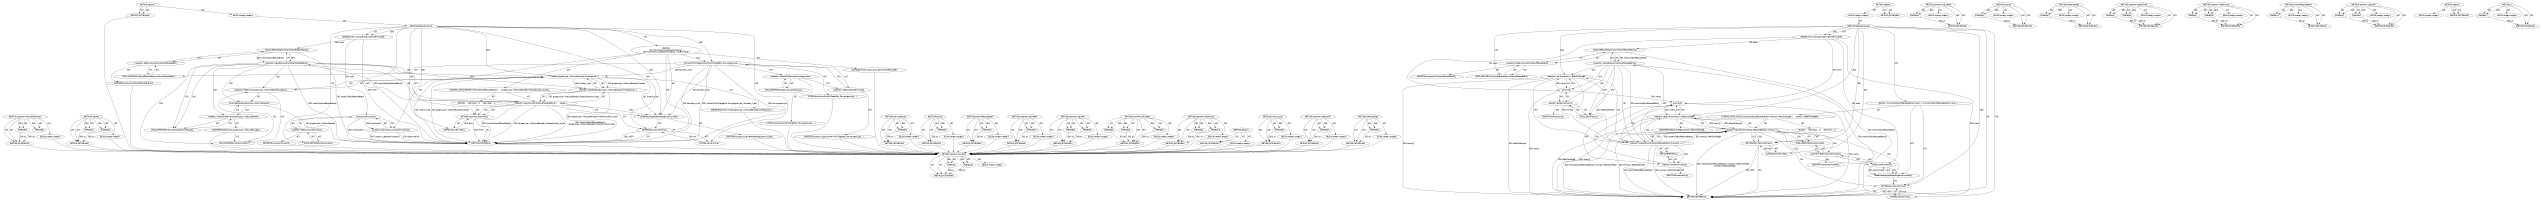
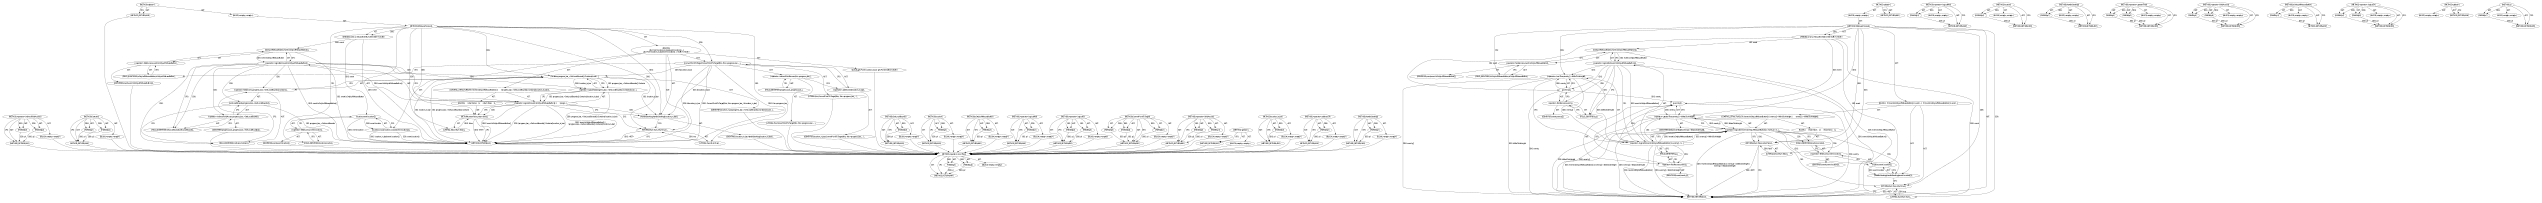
edge "(IDENTIFIER,progress_bar_,progress_bar_->GetLocalBounds())" -> "(FIELD_IDENTIFIER,Contains,Contains)": now "(GetLocalBounds,progress_bar_->GetLocalBounds())" -> "(FIELD_IDENTIFIER,Contains,Contains)"
